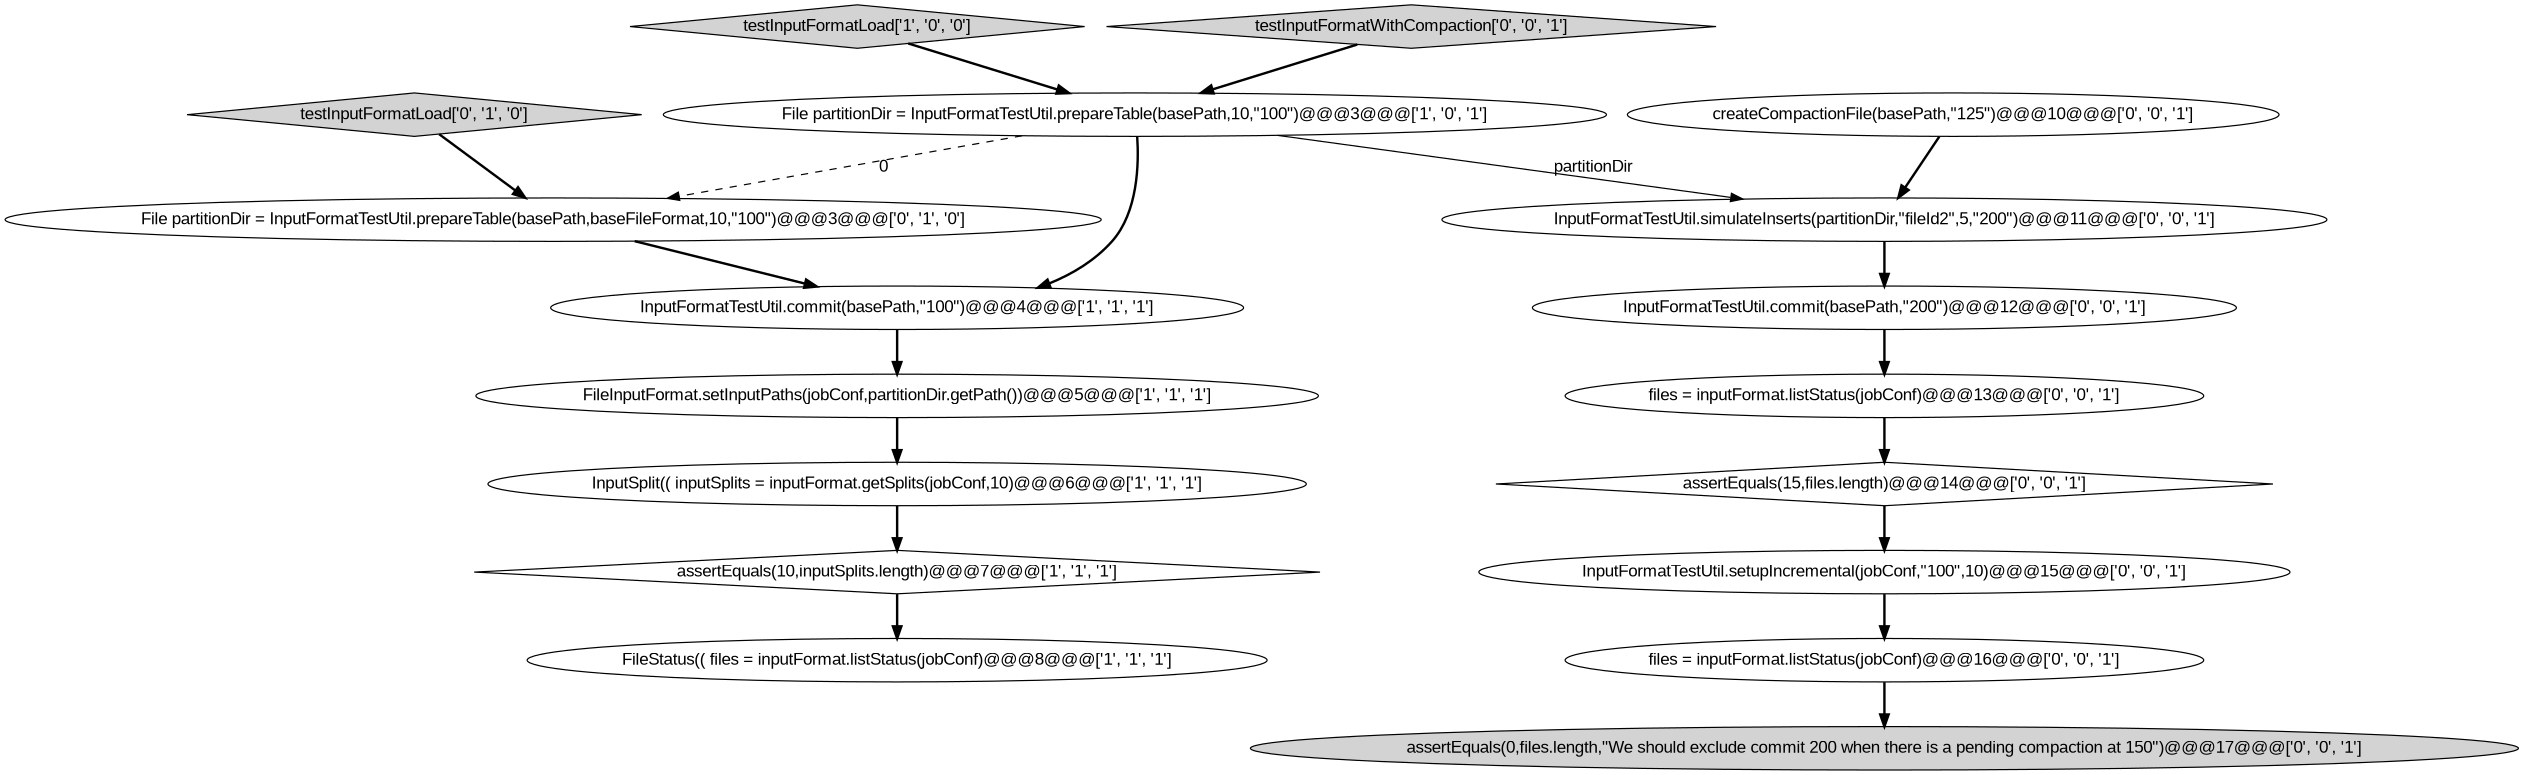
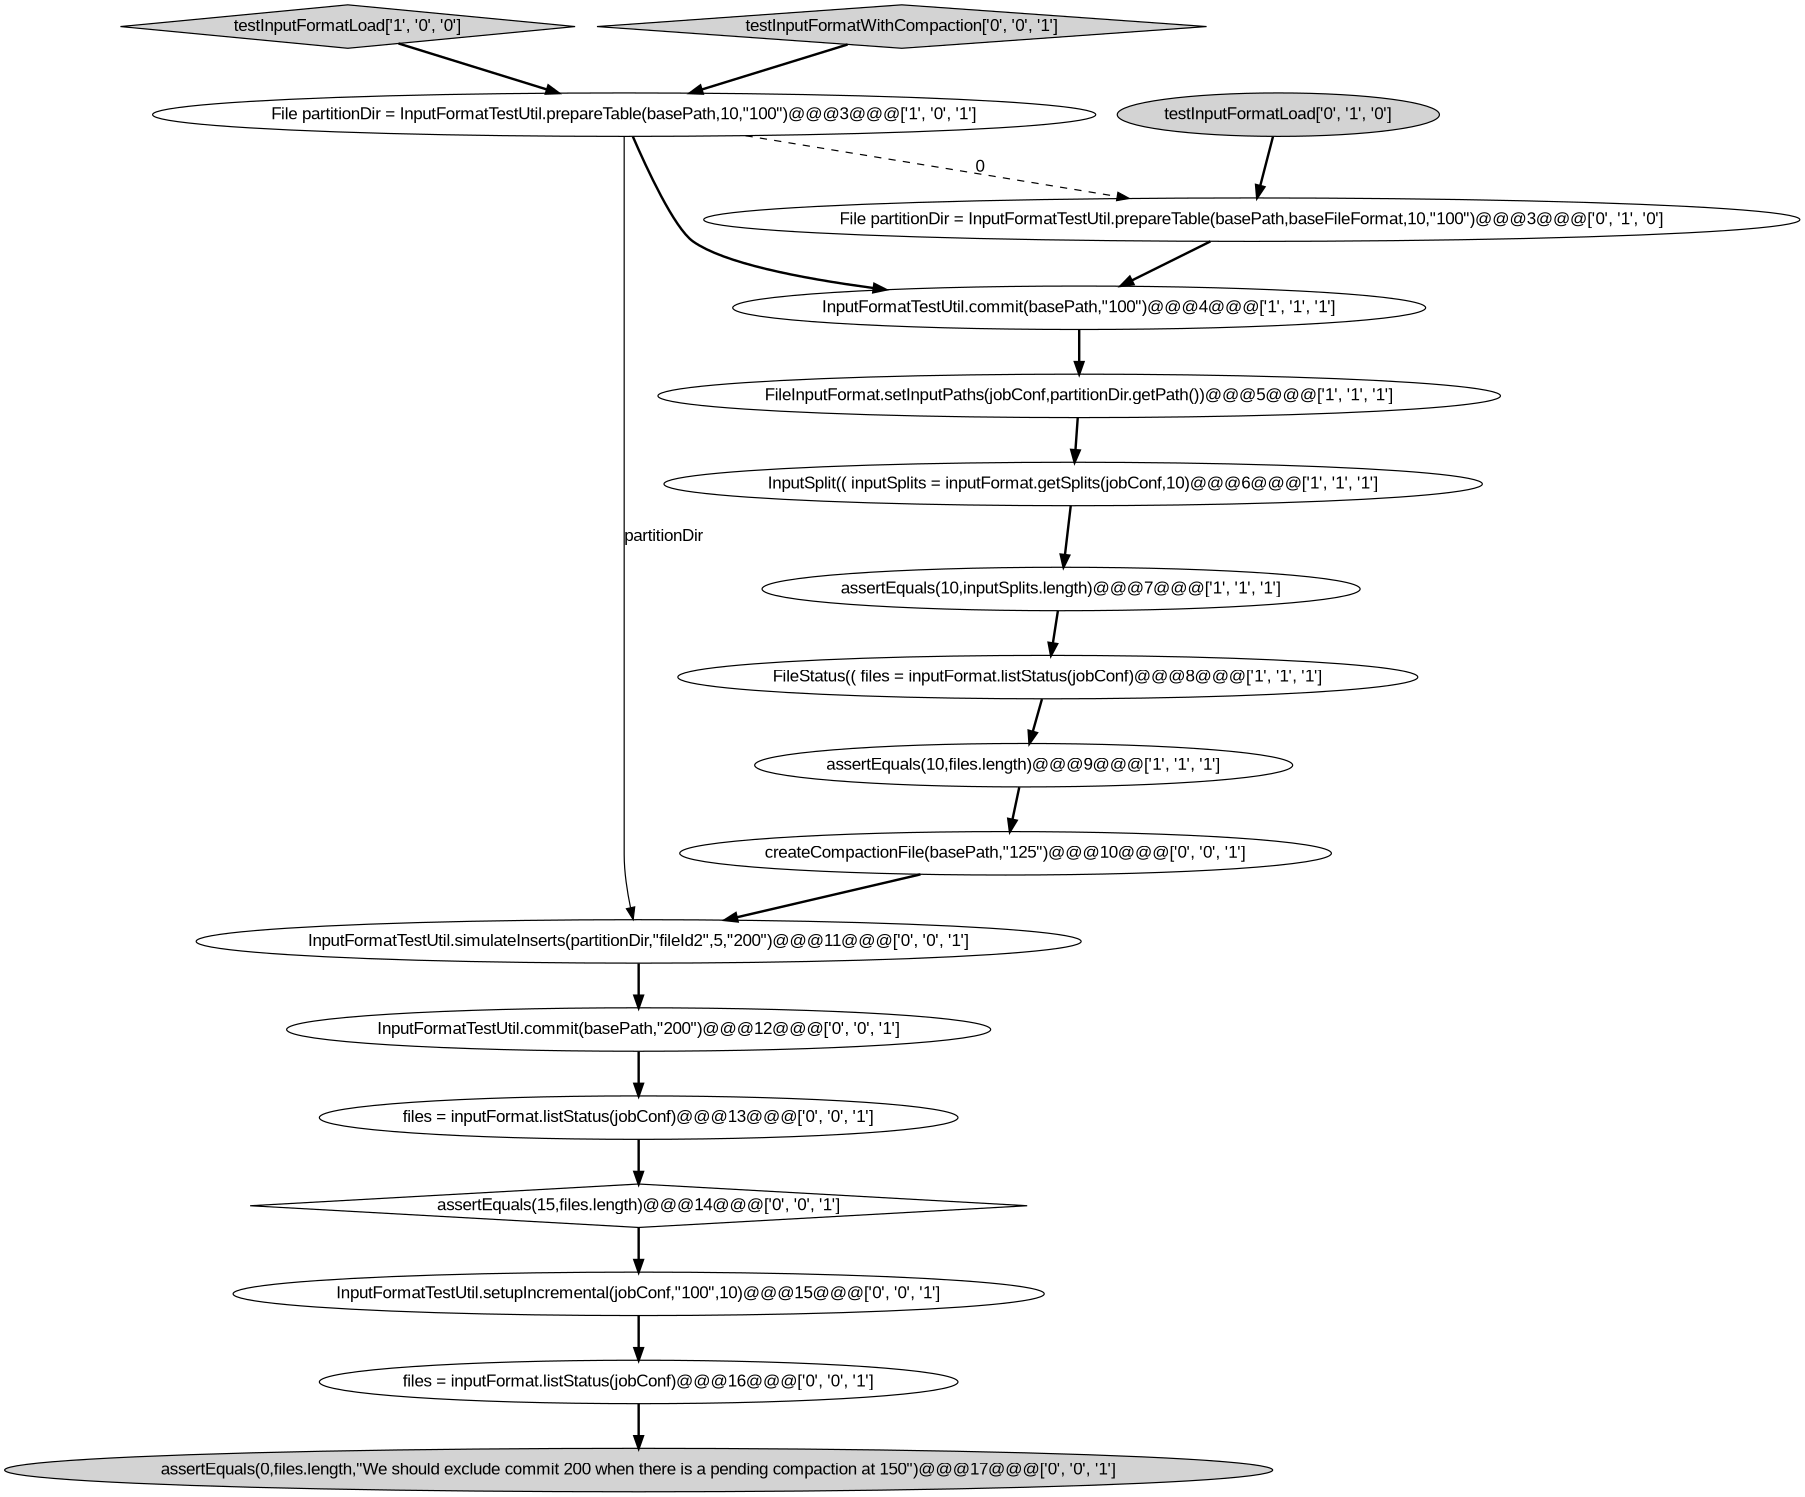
node "testInputFormatLoad['0', '1', '0']": shape diamond -> ellipse
node "assertEquals(10,inputSplits.length)@@@7@@@['1', '1', '1']": shape diamond -> ellipse
node "assertEquals(10,files.length)@@@9@@@['1', '1', '1']": added
